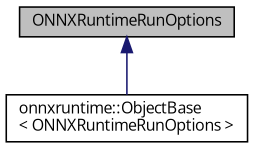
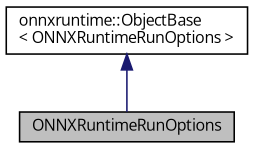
edge "onnxruntime::ObjectBase < ONNXRuntimeRunOptions >" -> "ONNXRuntimeRunOptions": reversed
